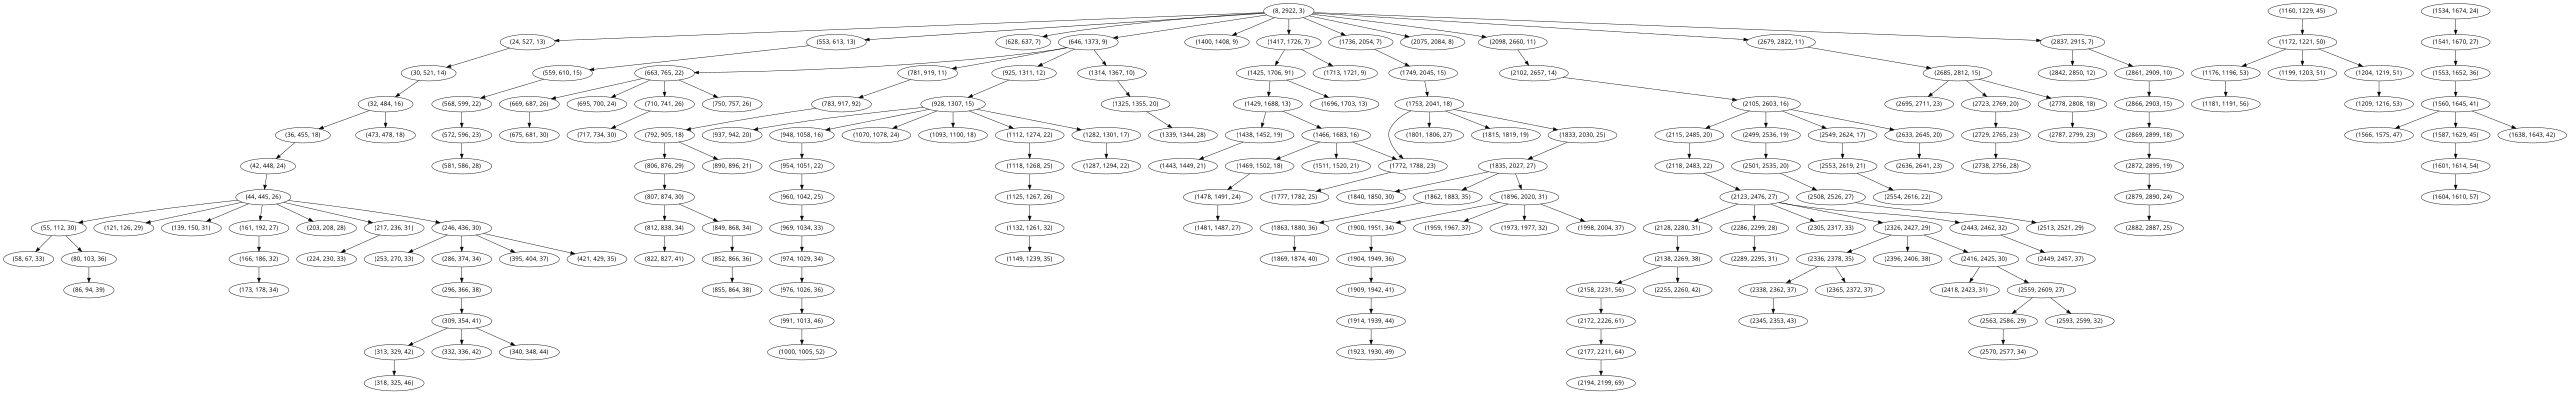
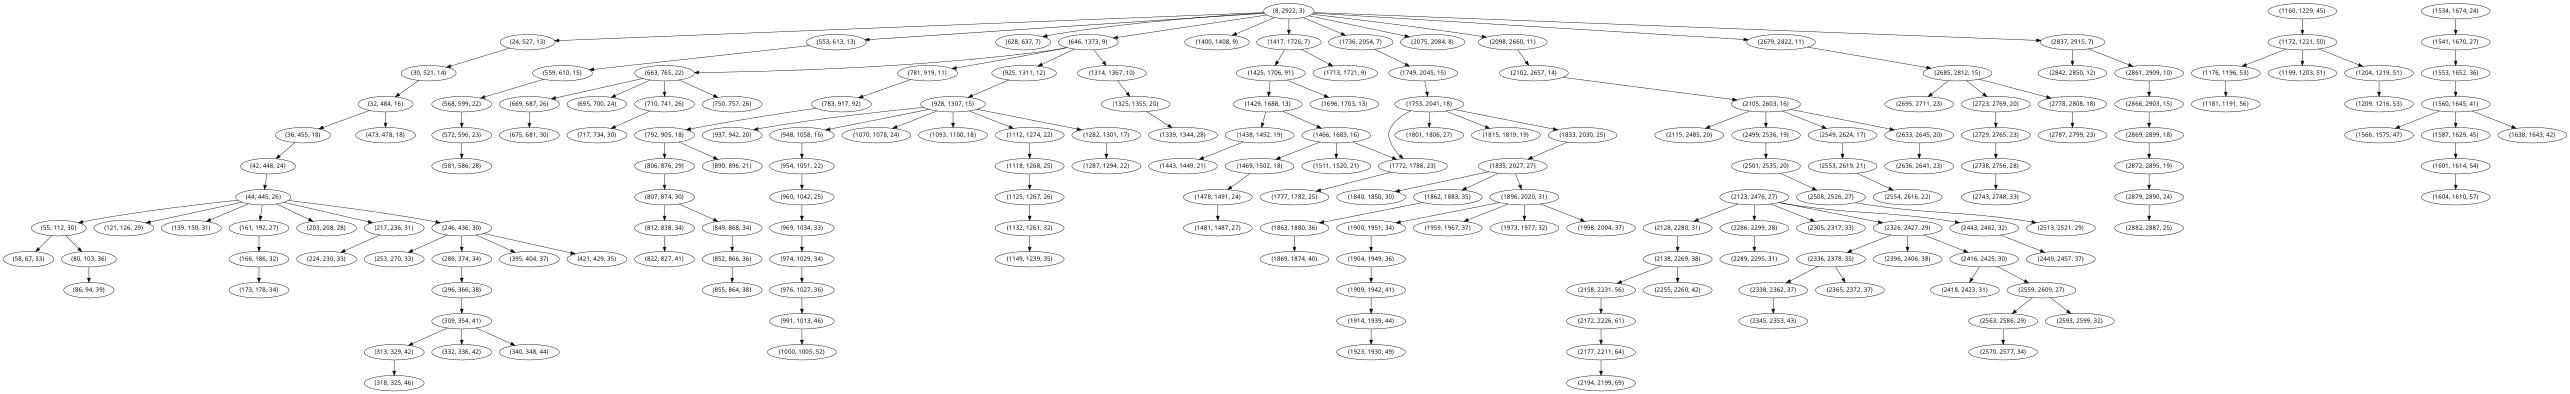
node "(2118, 2483, 22)": removed
node "(2743, 2748, 33)": added
node "(976, 1026, 36)": label "(976, 1026, 36)" -> "(976, 1027, 36)"
